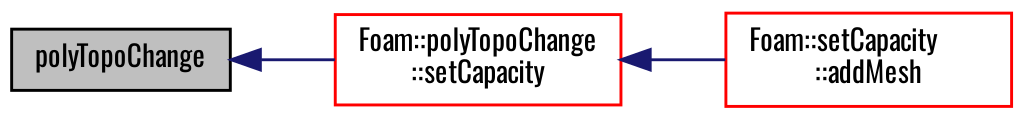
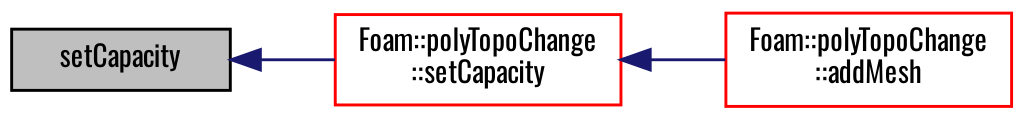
node "polyTopoChange": label "polyTopoChange" -> "setCapacity"
node "Foam::setCapacity ::addMesh": label "Foam::setCapacity ::addMesh" -> "Foam::polyTopoChange ::addMesh"
